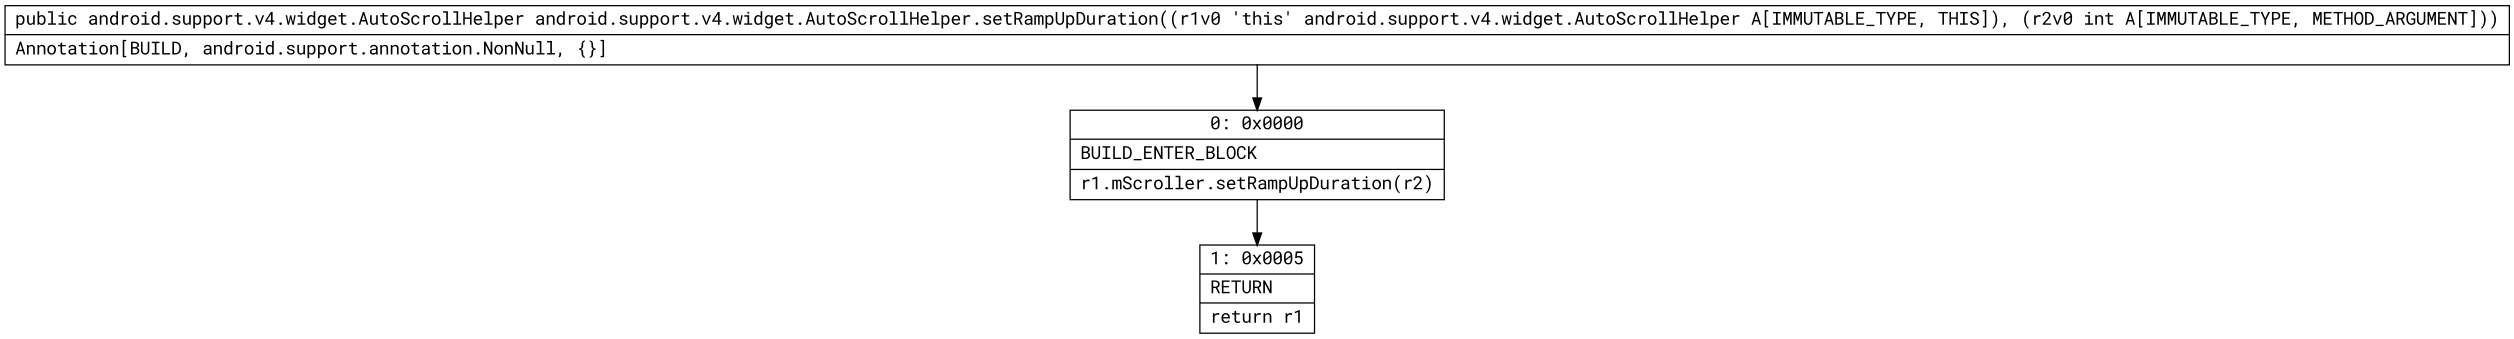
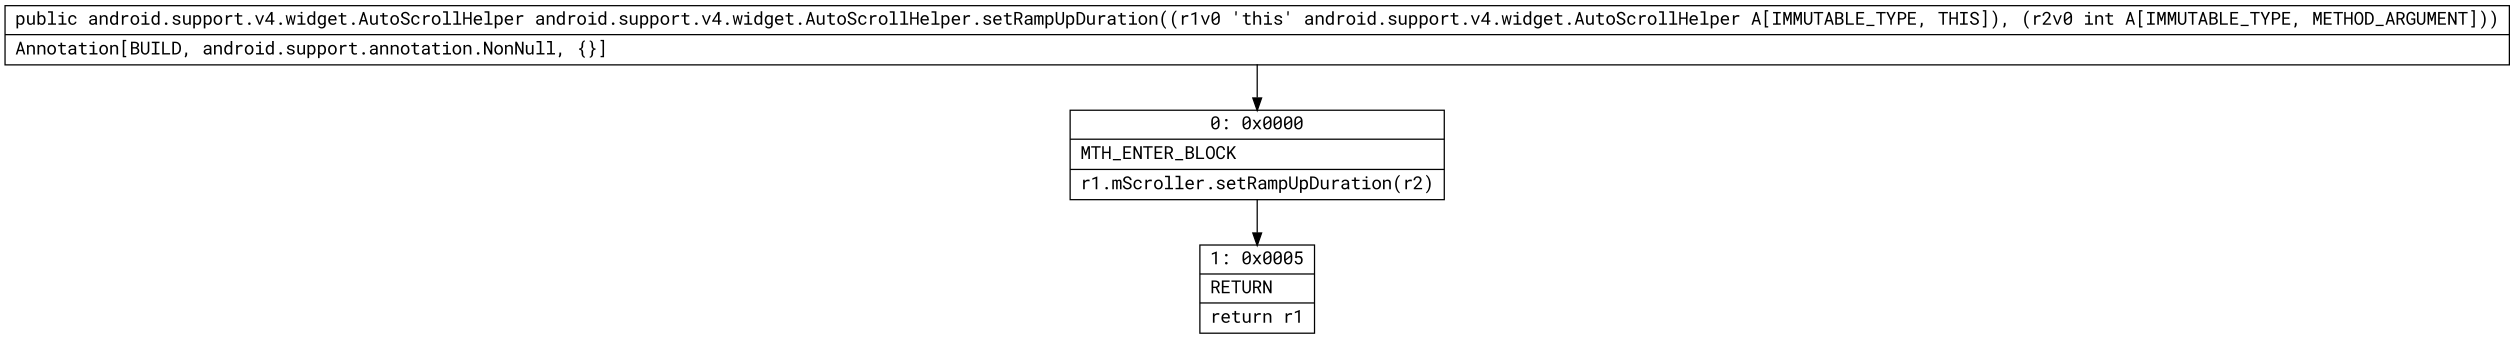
node "0: 0x0000": text "BUILD_ENTER_BLOCK" -> "MTH_ENTER_BLOCK"
